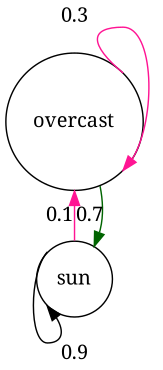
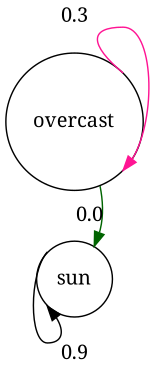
edge "overcast" -> "sun": label "0.7" -> "0.0"
edge "sun" -> "overcast": removed, label "0.1"
